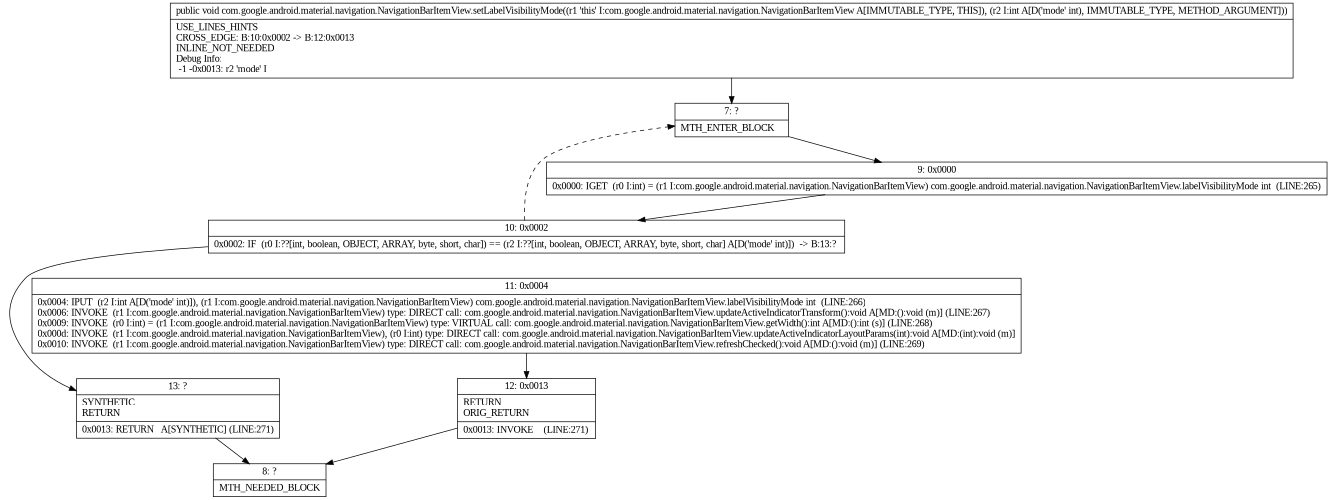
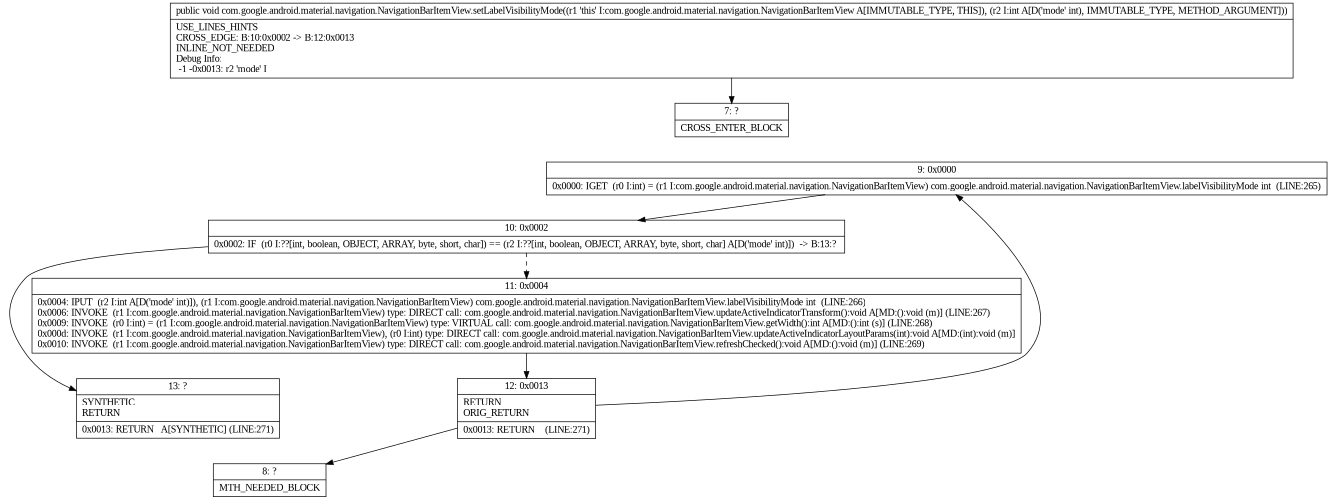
node "7: ?": text "MTH_ENTER_BLOCK" -> "CROSS_ENTER_BLOCK"
edge "10: 0x0002" -> "7: ?": now "10: 0x0002" -> "11: 0x0004"
edge "7: ?" -> "9: 0x0000": now "12: 0x0013" -> "9: 0x0000"
node "12: 0x0013": text "0x0013: INVOKE    (LINE:271)" -> "0x0013: RETURN    (LINE:271)"
edge "13: ?" -> "8: ?": removed
